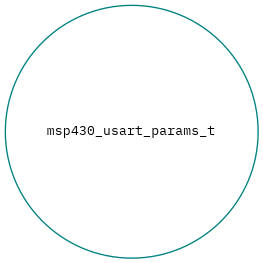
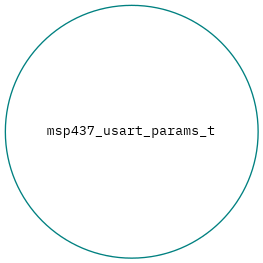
node "msp430_usart_params_t": label "msp430_usart_params_t" -> "msp437_usart_params_t"
